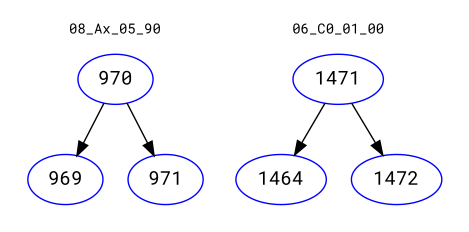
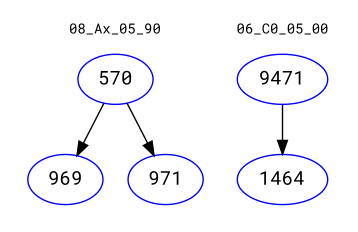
cluster "06_C0_01_00": label "06_C0_01_00" -> "06_C0_05_00"
node "970": label "970" -> "570"
node "1471": label "1471" -> "9471"
node "1472": removed
